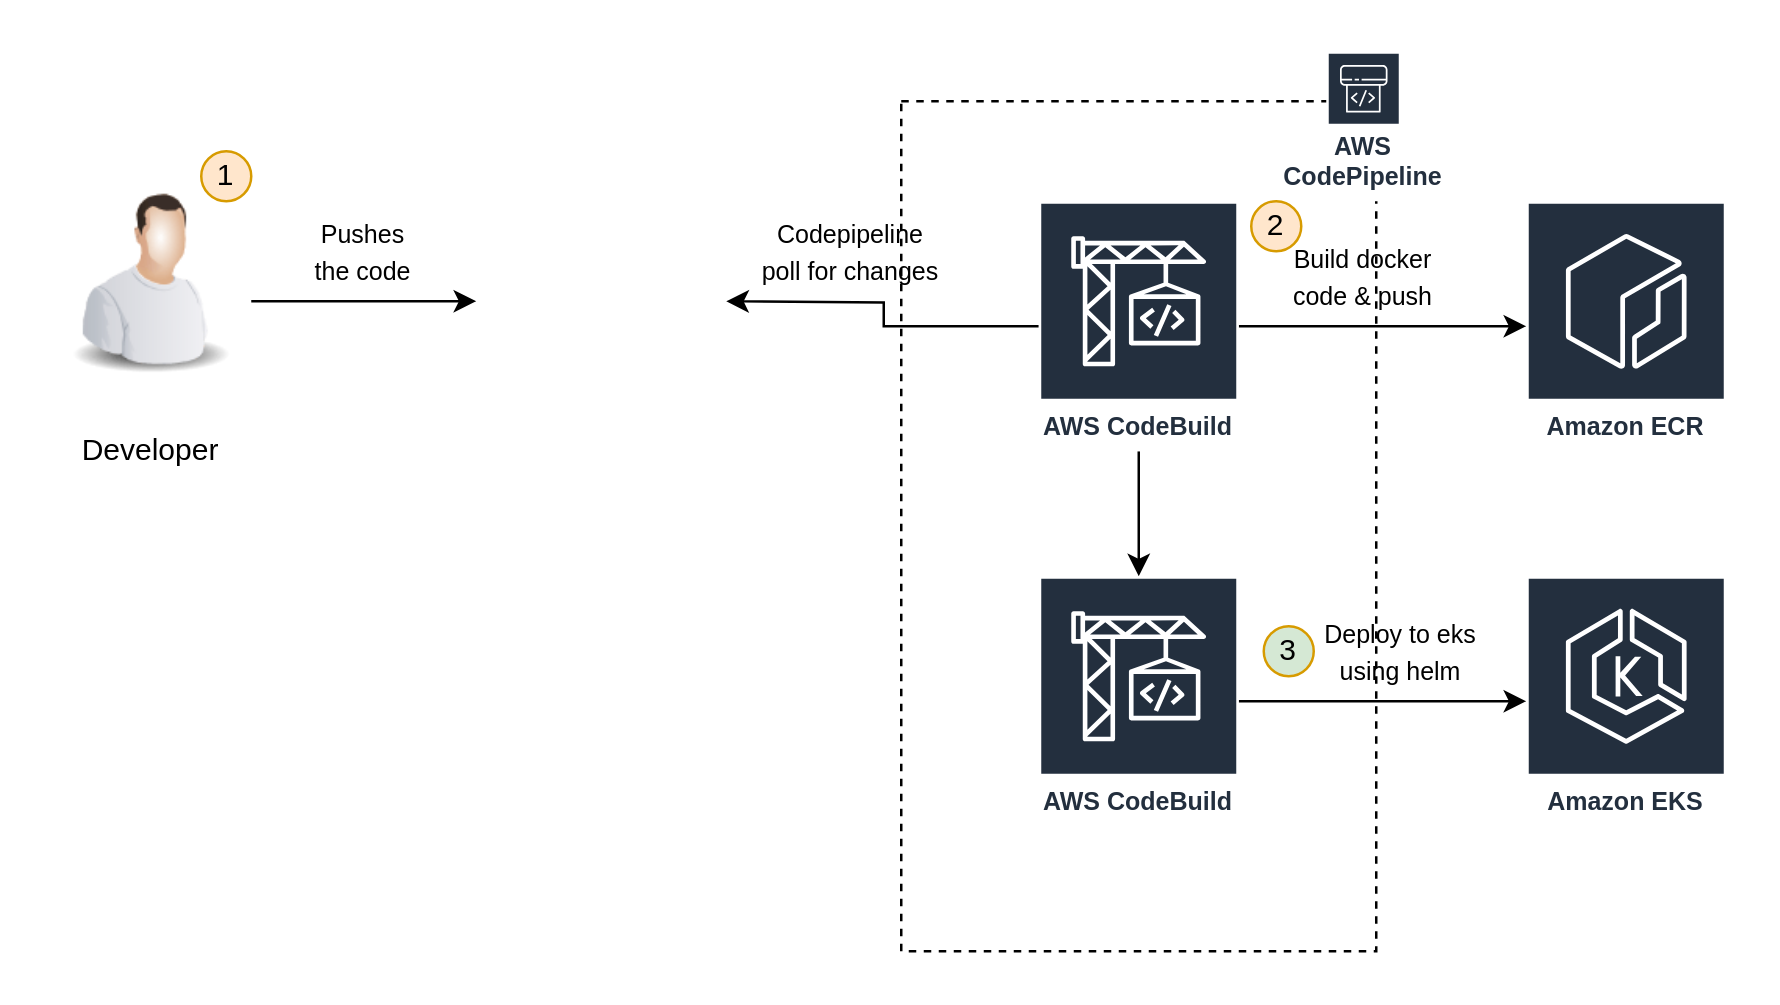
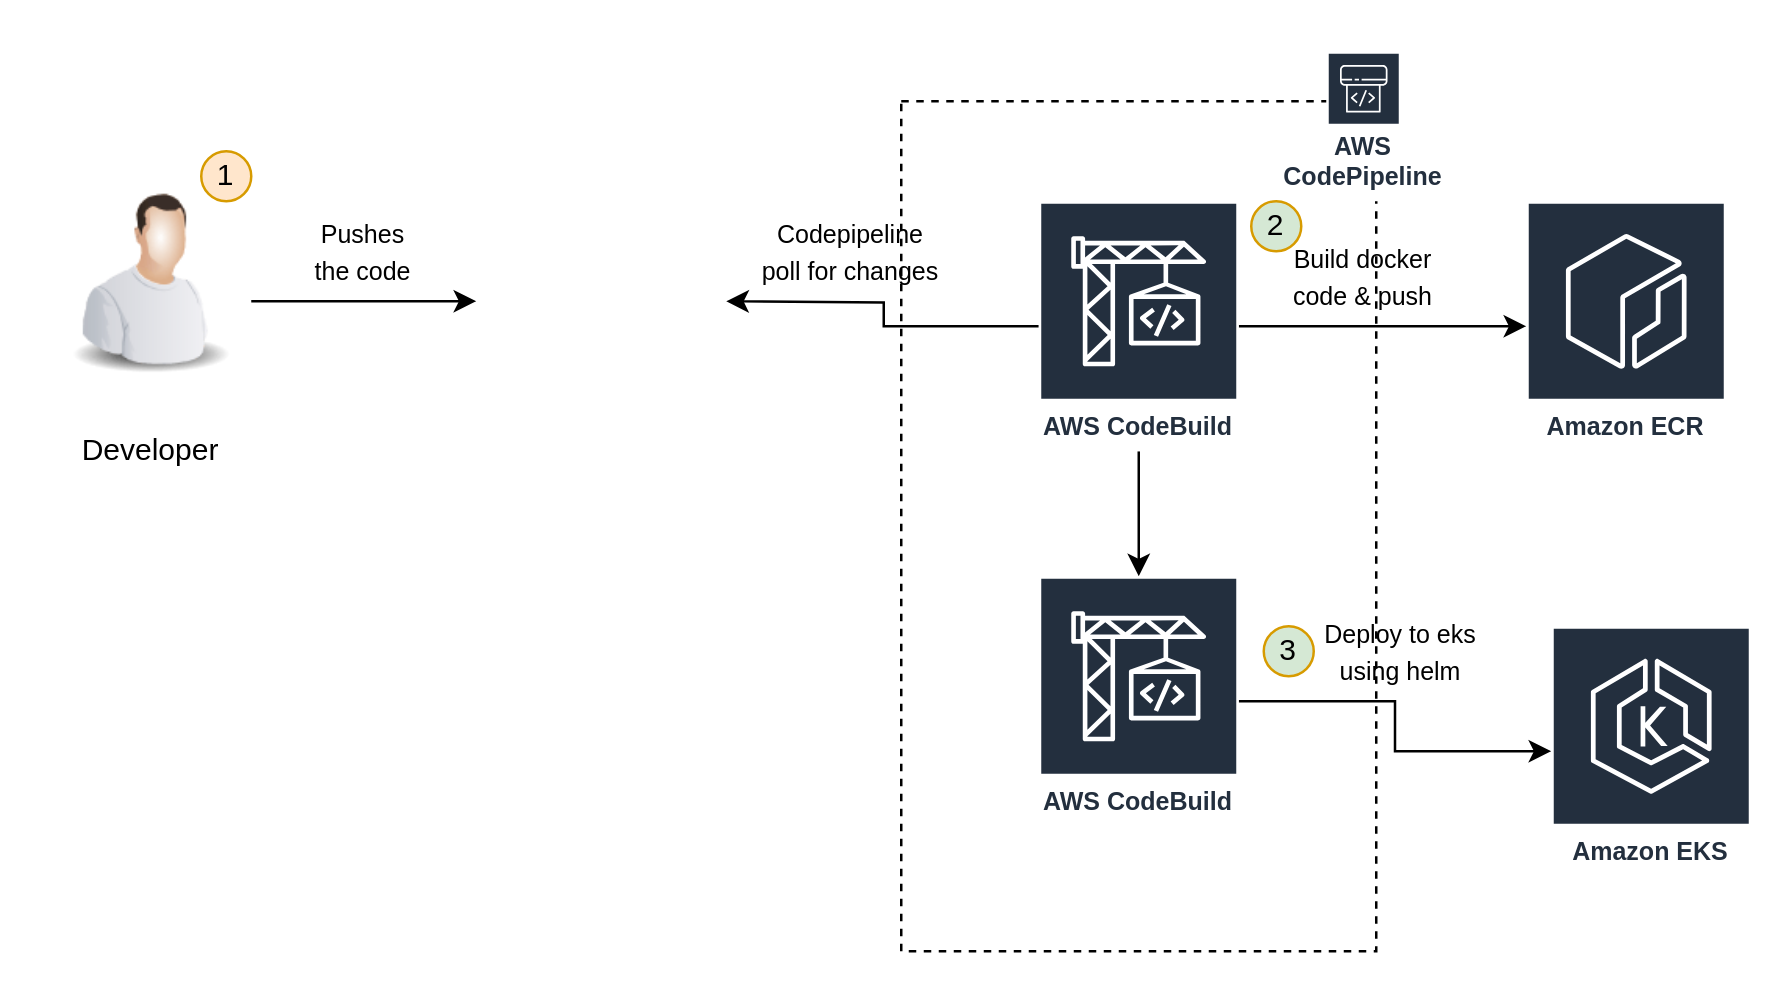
node "2": fillcolor #ffe6cc -> #d5e8d4
node "Amazon EKS": moved (1626, 701) -> (1651, 751)
